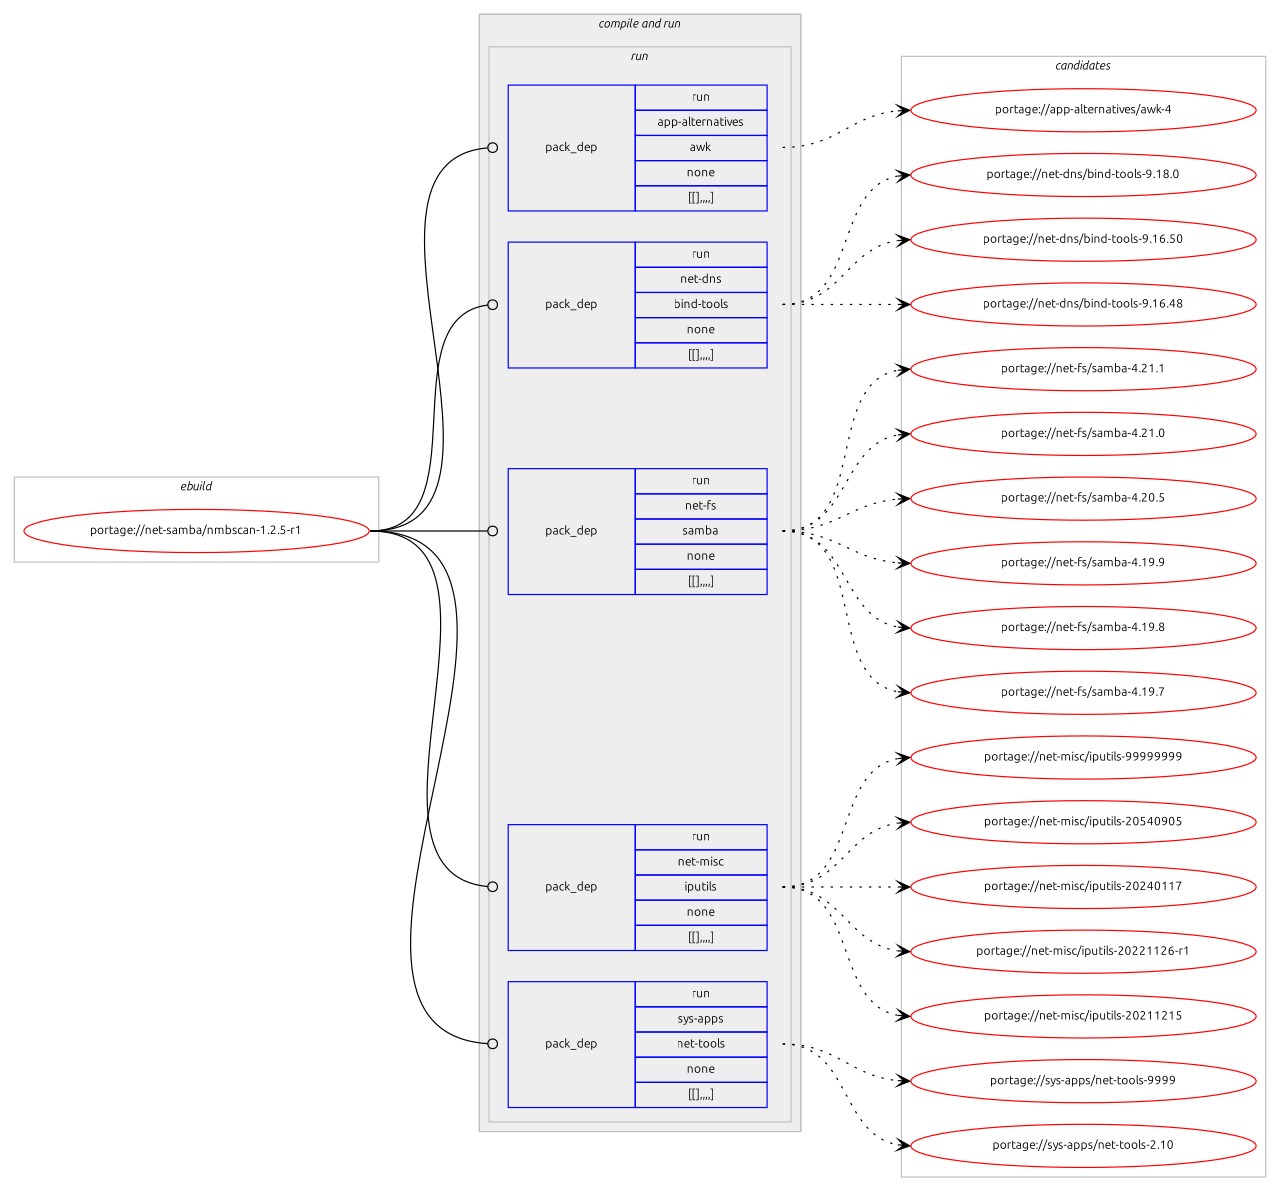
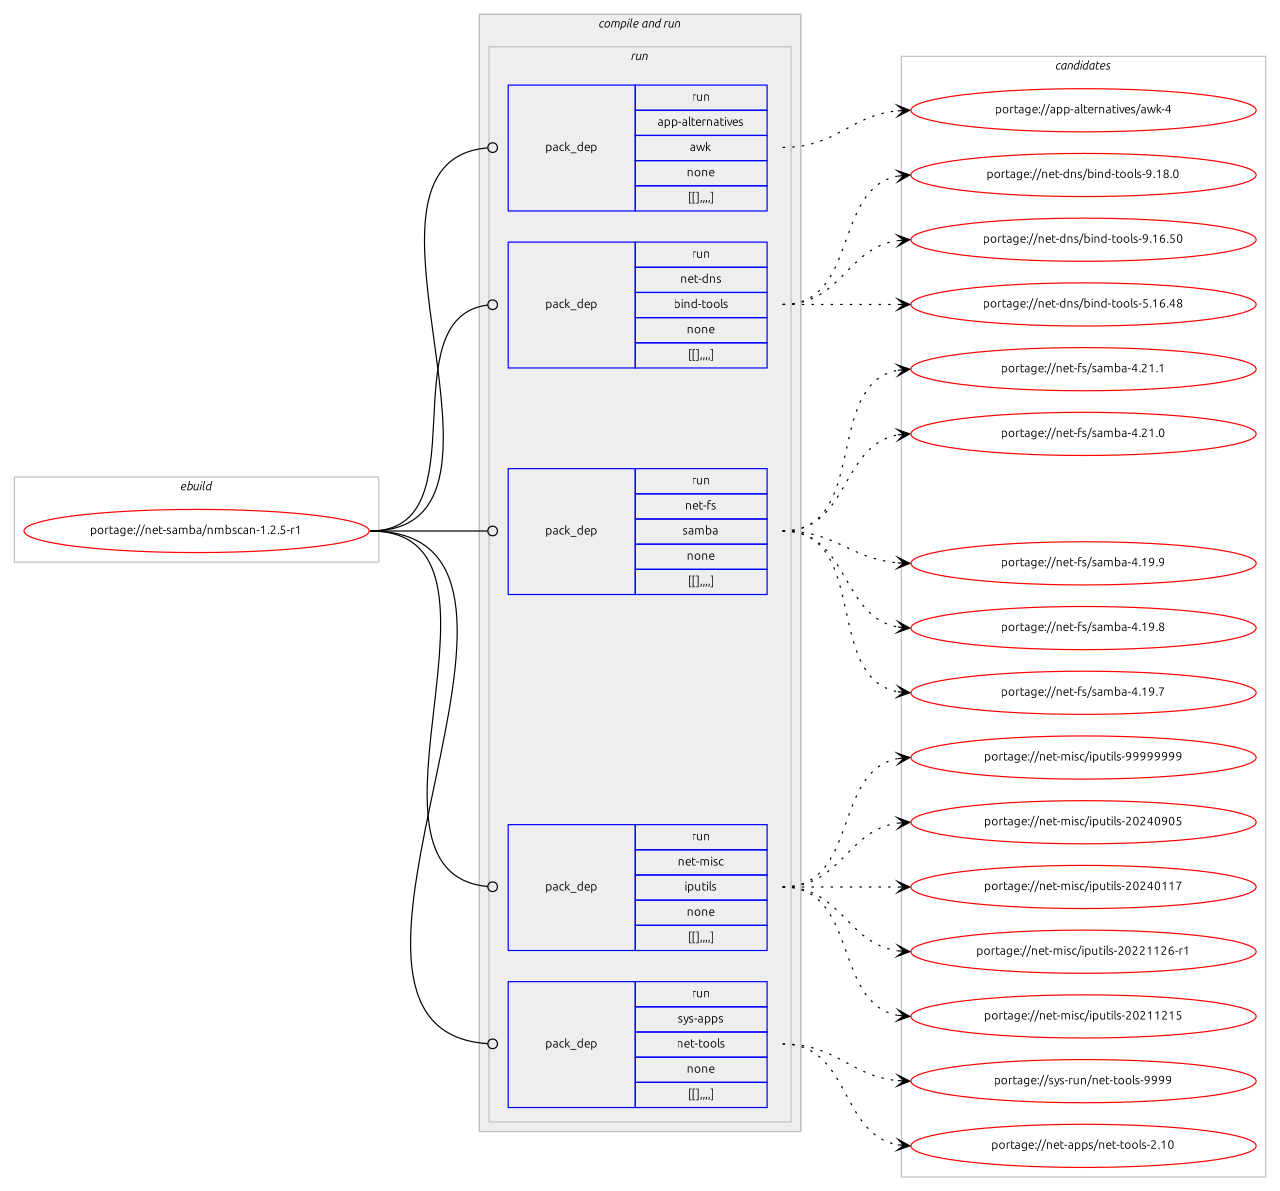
node "portage://net-dns/bind-tools-9.16.48": label "portage://net-dns/bind-tools-9.16.48" -> "portage://net-dns/bind-tools-5.16.48"
node "portage://net-fs/samba-4.20.5": removed
node "portage://net-misc/iputils-20540905": label "portage://net-misc/iputils-20540905" -> "portage://net-misc/iputils-20240905"
node "portage://sys-apps/net-tools-9999": label "portage://sys-apps/net-tools-9999" -> "portage://sys-run/net-tools-9999"
node "portage://sys-apps/net-tools-2.10": label "portage://sys-apps/net-tools-2.10" -> "portage://net-apps/net-tools-2.10"
